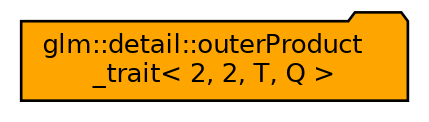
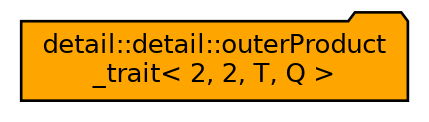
node "glm::detail::outerProduct _trait< 2, 2, T, Q >": label "glm::detail::outerProduct _trait< 2, 2, T, Q >" -> "detail::detail::outerProduct _trait< 2, 2, T, Q >"
